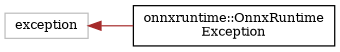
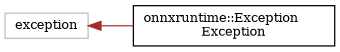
node "onnxruntime::OnnxRuntime Exception": label "onnxruntime::OnnxRuntime Exception" -> "onnxruntime::Exception Exception"
